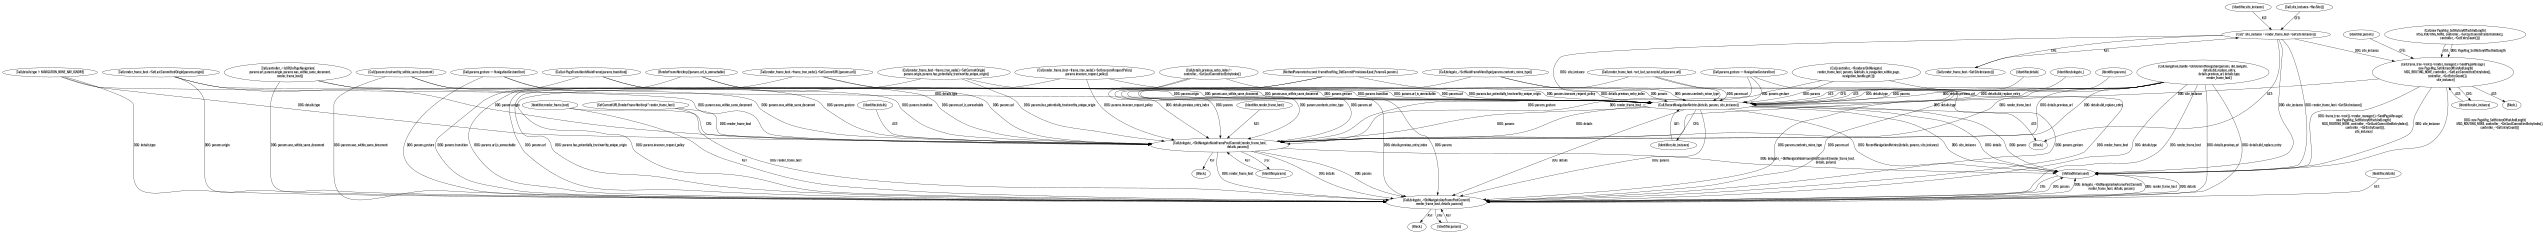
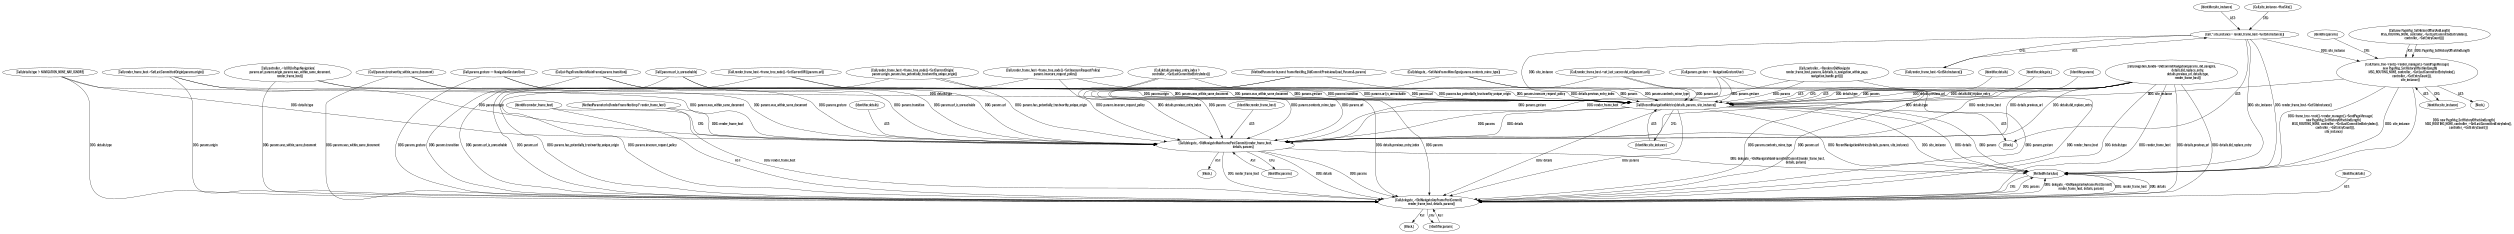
node "(RenderFrameHostImpl,!params.url_is_unreachable)": label "(RenderFrameHostImpl,!params.url_is_unreachable)" -> "(Call,!params.url_is_unreachable)"
node "(SetCurrentURL,RenderFrameHostImpl* render_frame_host)": label "(SetCurrentURL,RenderFrameHostImpl* render_frame_host)" -> "(MethodParameterIn,RenderFrameHostImpl* render_frame_host)"
node "(MethodReturn,void)": label "(MethodReturn,void)" -> "(MethodReturn,has)"
